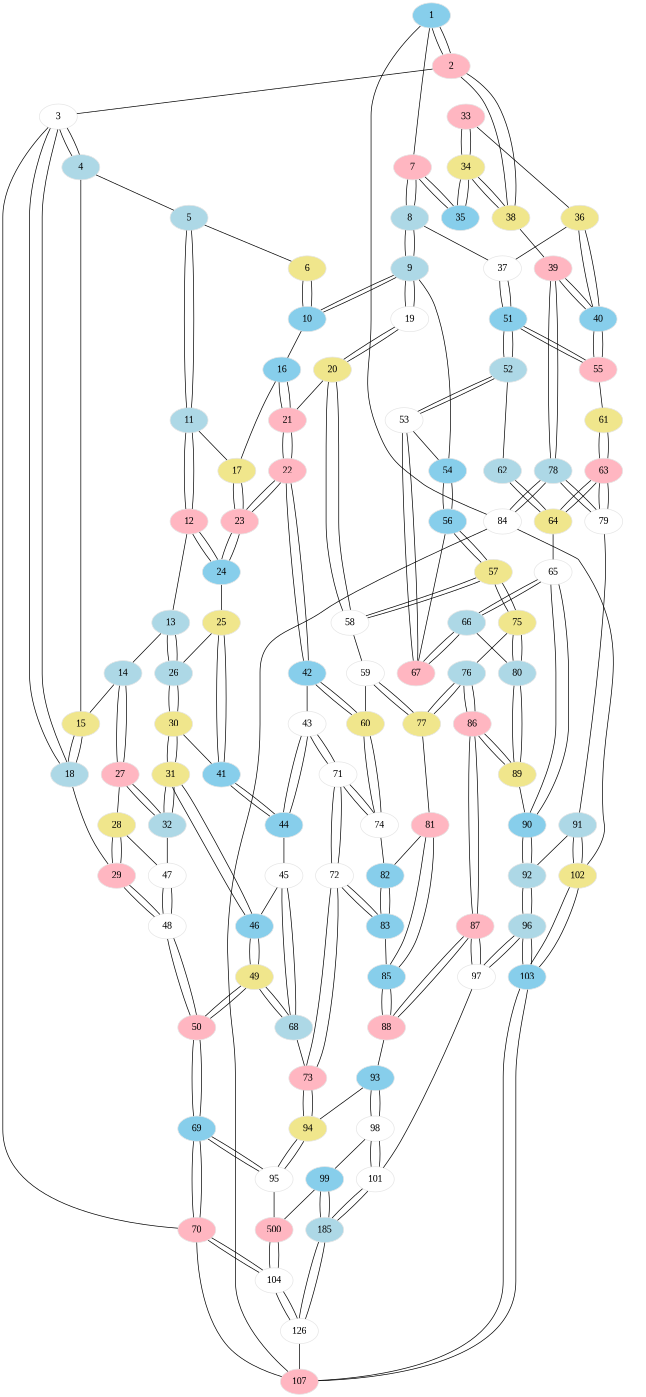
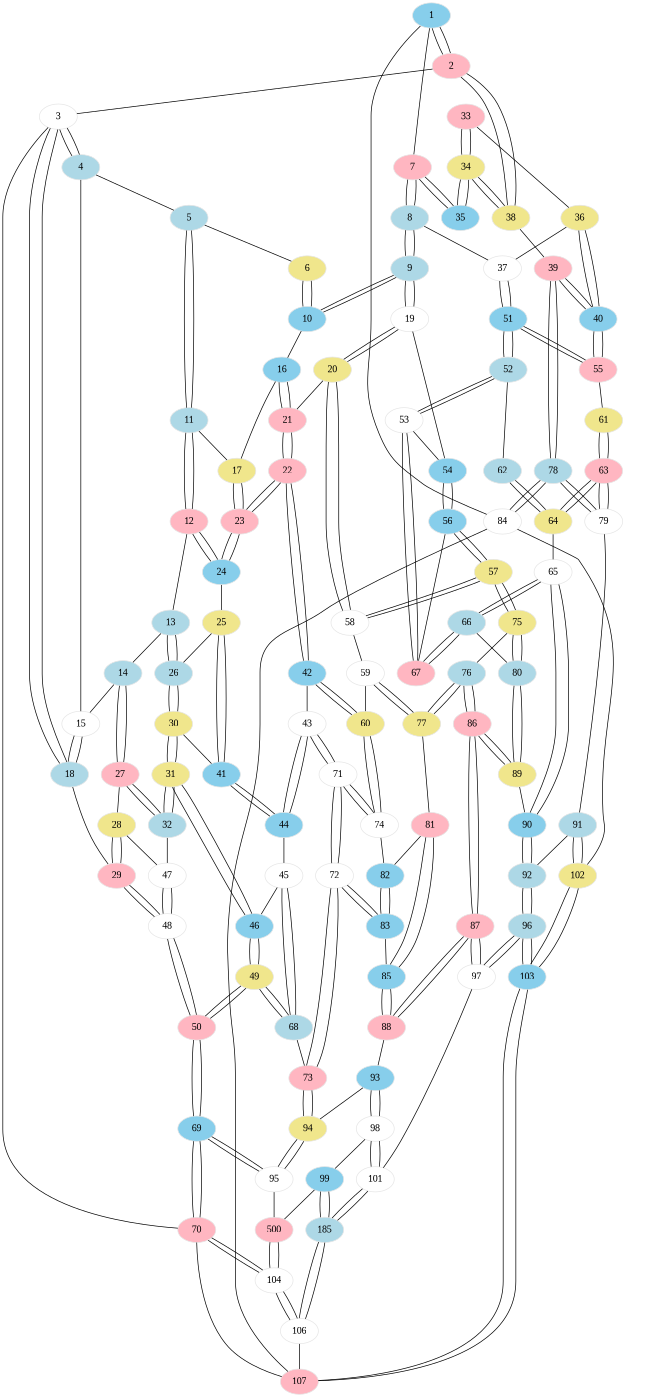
edge "9" -- "54": now "19" -- "54"
node "15": fillcolor khaki -> white
node "126": label "126" -> "106"
